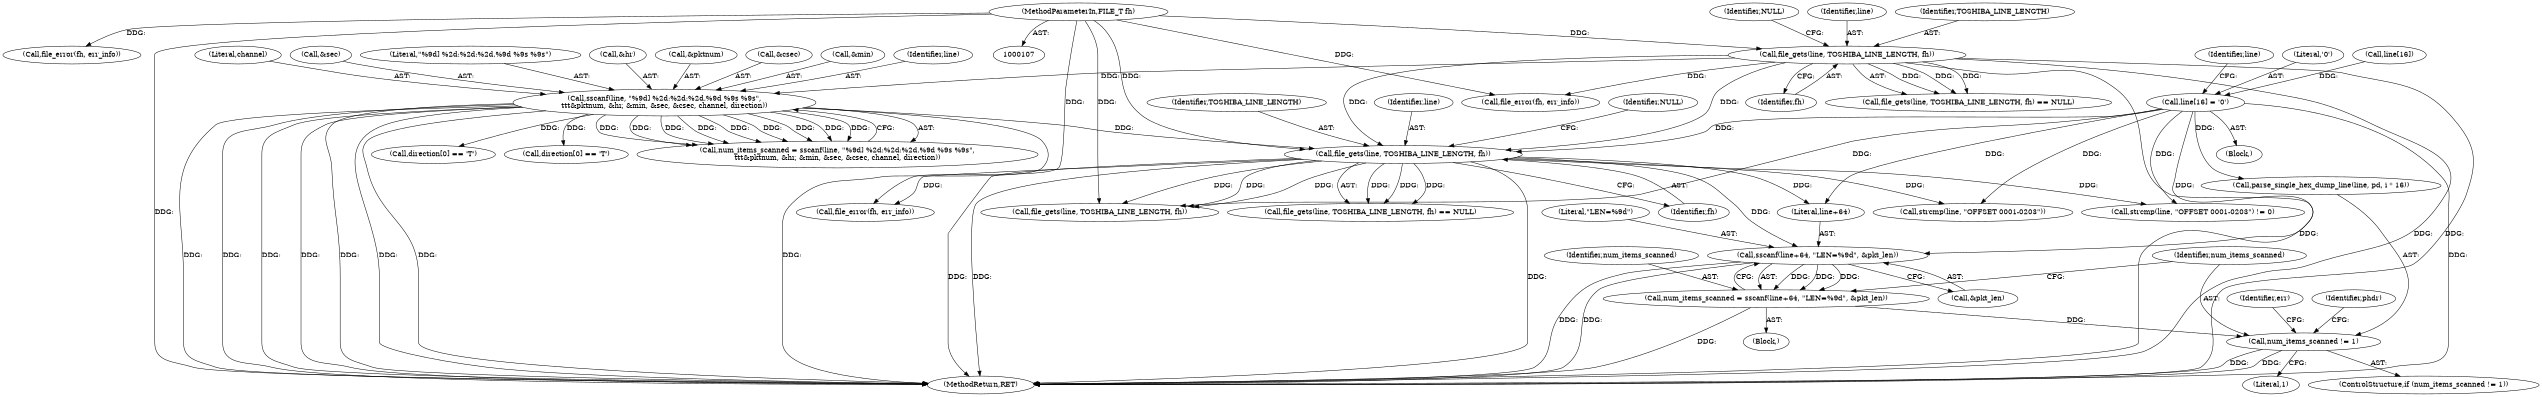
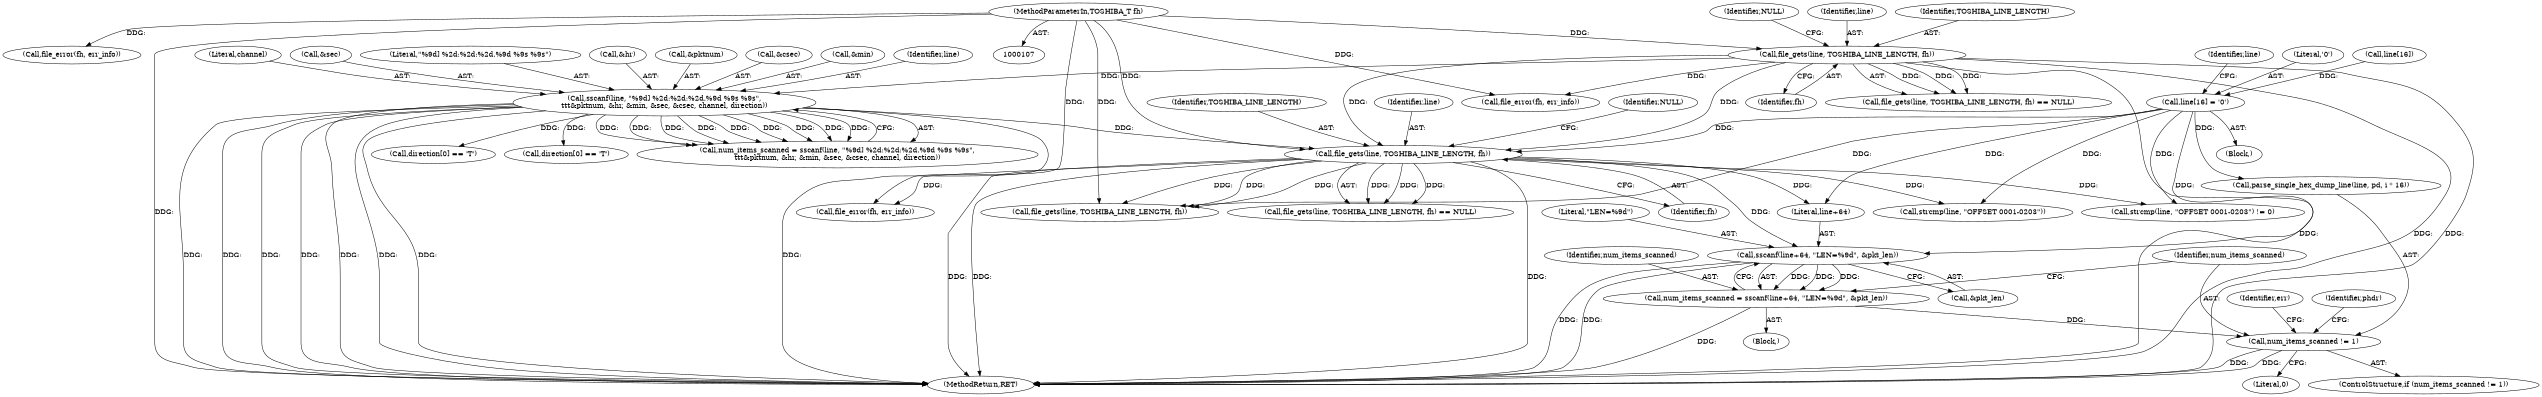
node "(MethodParameterIn,FILE_T fh)": label "(MethodParameterIn,FILE_T fh)" -> "(MethodParameterIn,TOSHIBA_T fh)"
edge "(Call,line[16] = '0')" -> "(MethodReturn,RET)": removed, label "DDG:"
node "(Literal,1)": label "(Literal,1)" -> "(Literal,0)"
